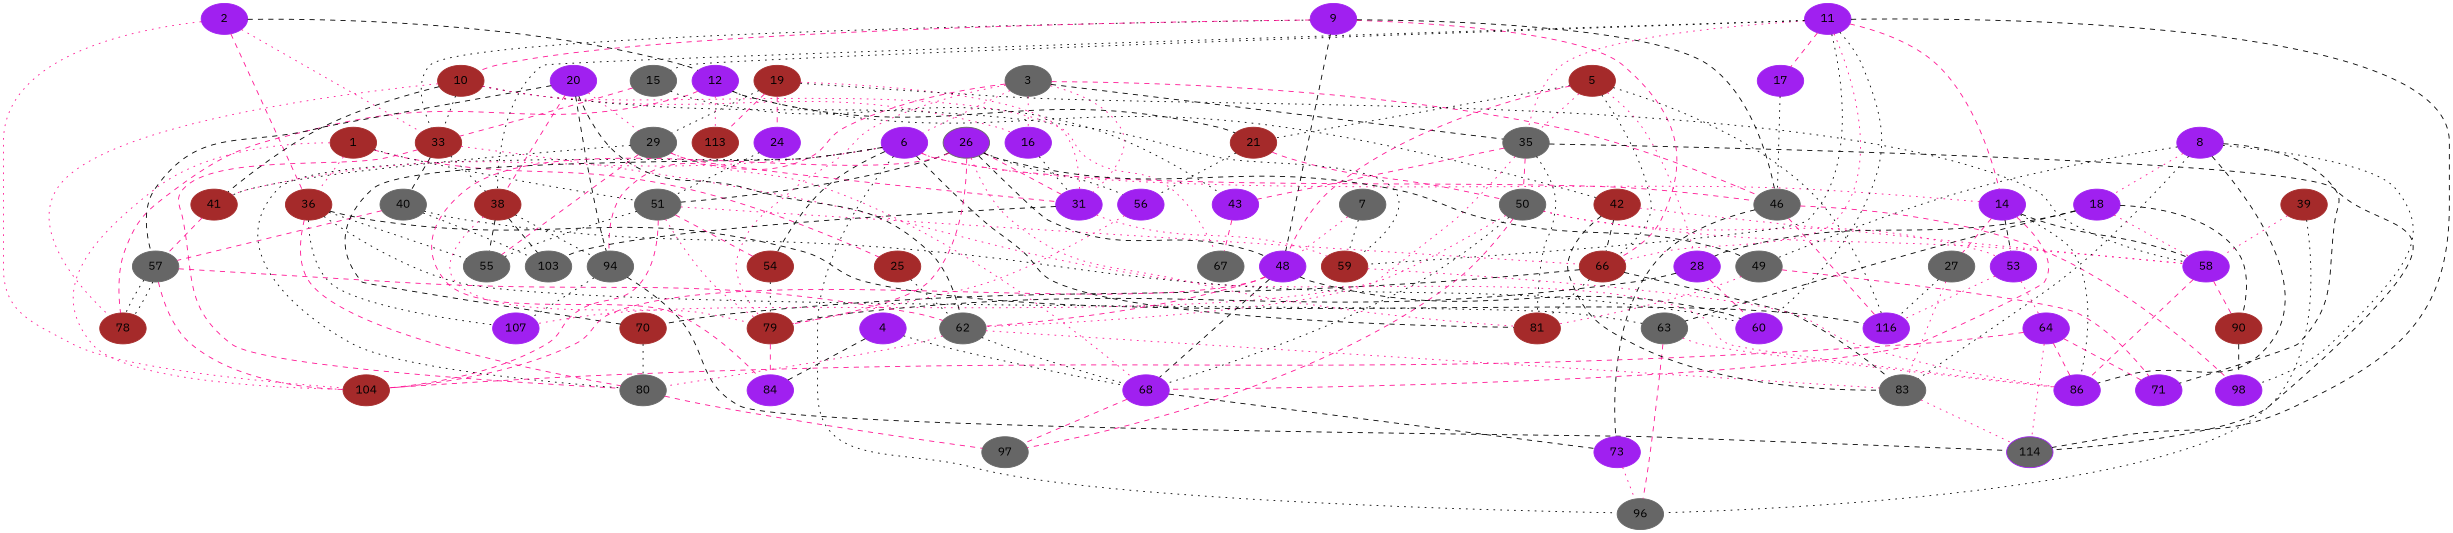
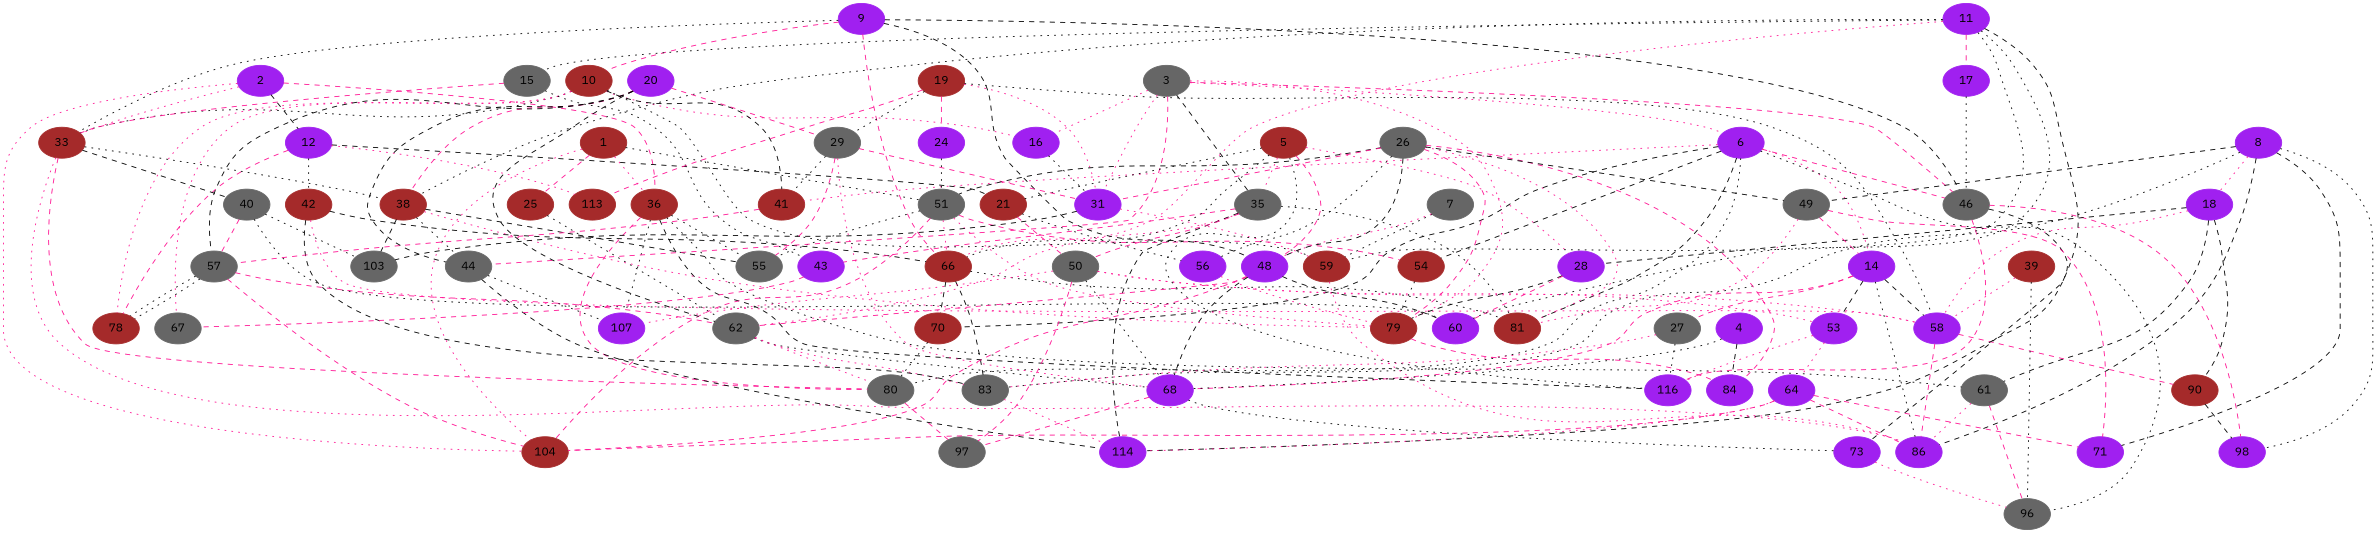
edge "11" -- "35": removed
edge "11" -- "14": now "49" -- "14"
edge "20" -- "29": style dotted -> dashed
node "26": fillcolor purple -> gray40
edge "8" -- "49": style dotted -> dashed
node "94": label "94" -> "44"
node "63": label "63" -> "61"
edge "68" -- "73": style dashed -> dotted
node "114": fillcolor gray40 -> purple
